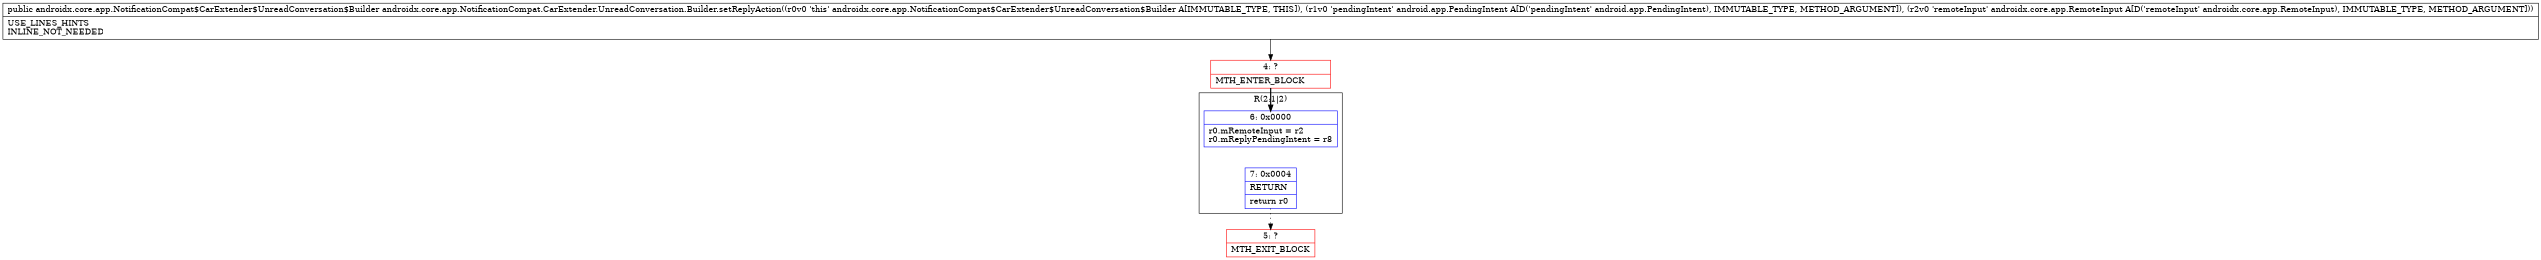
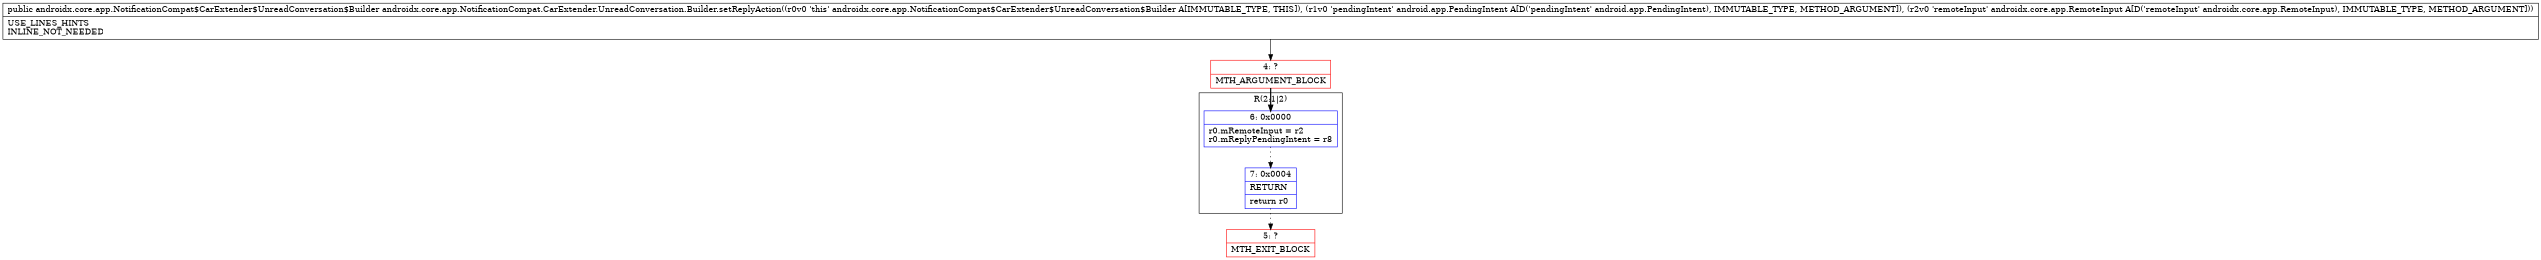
node "4: ?": text "MTH_ENTER_BLOCK" -> "MTH_ARGUMENT_BLOCK"
edge "6: 0x0000" -> "7: 0x0004": added
